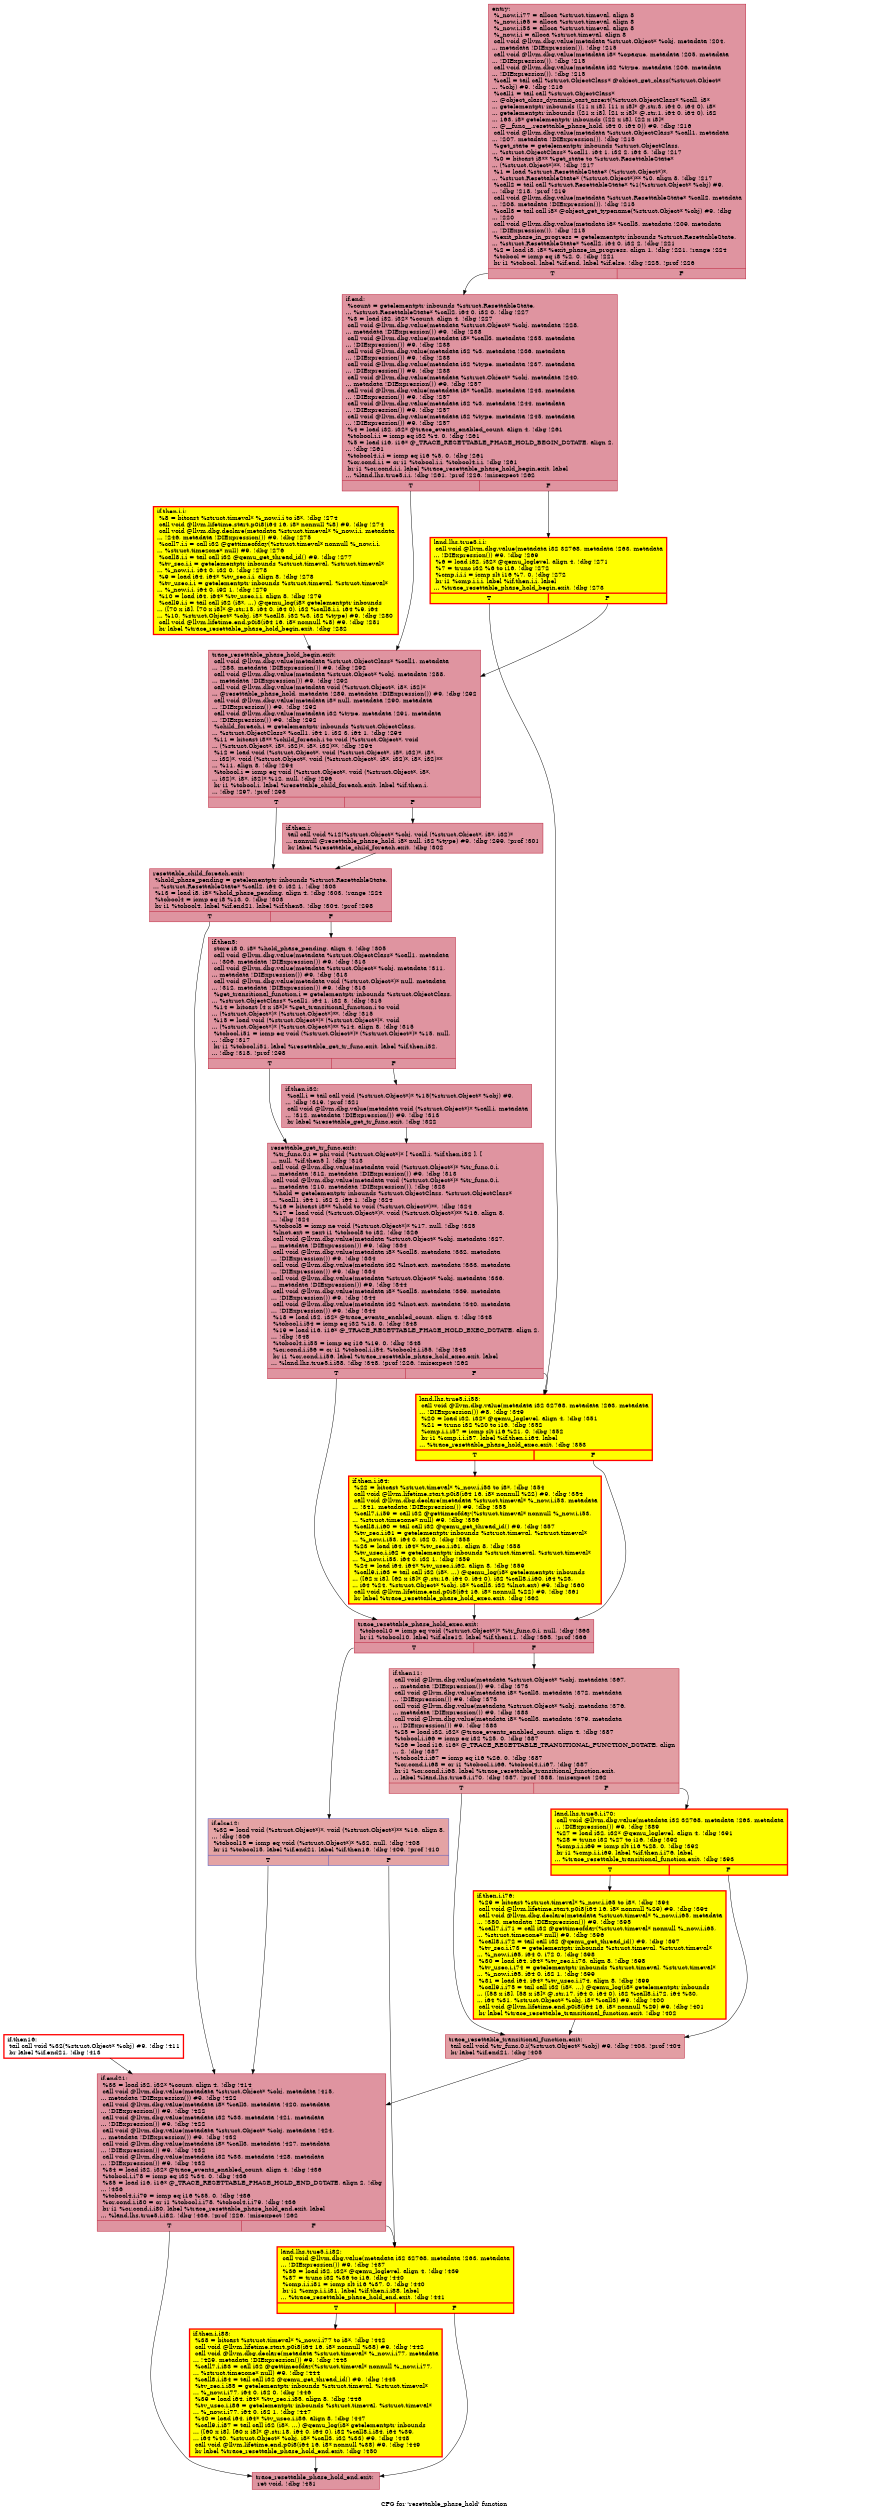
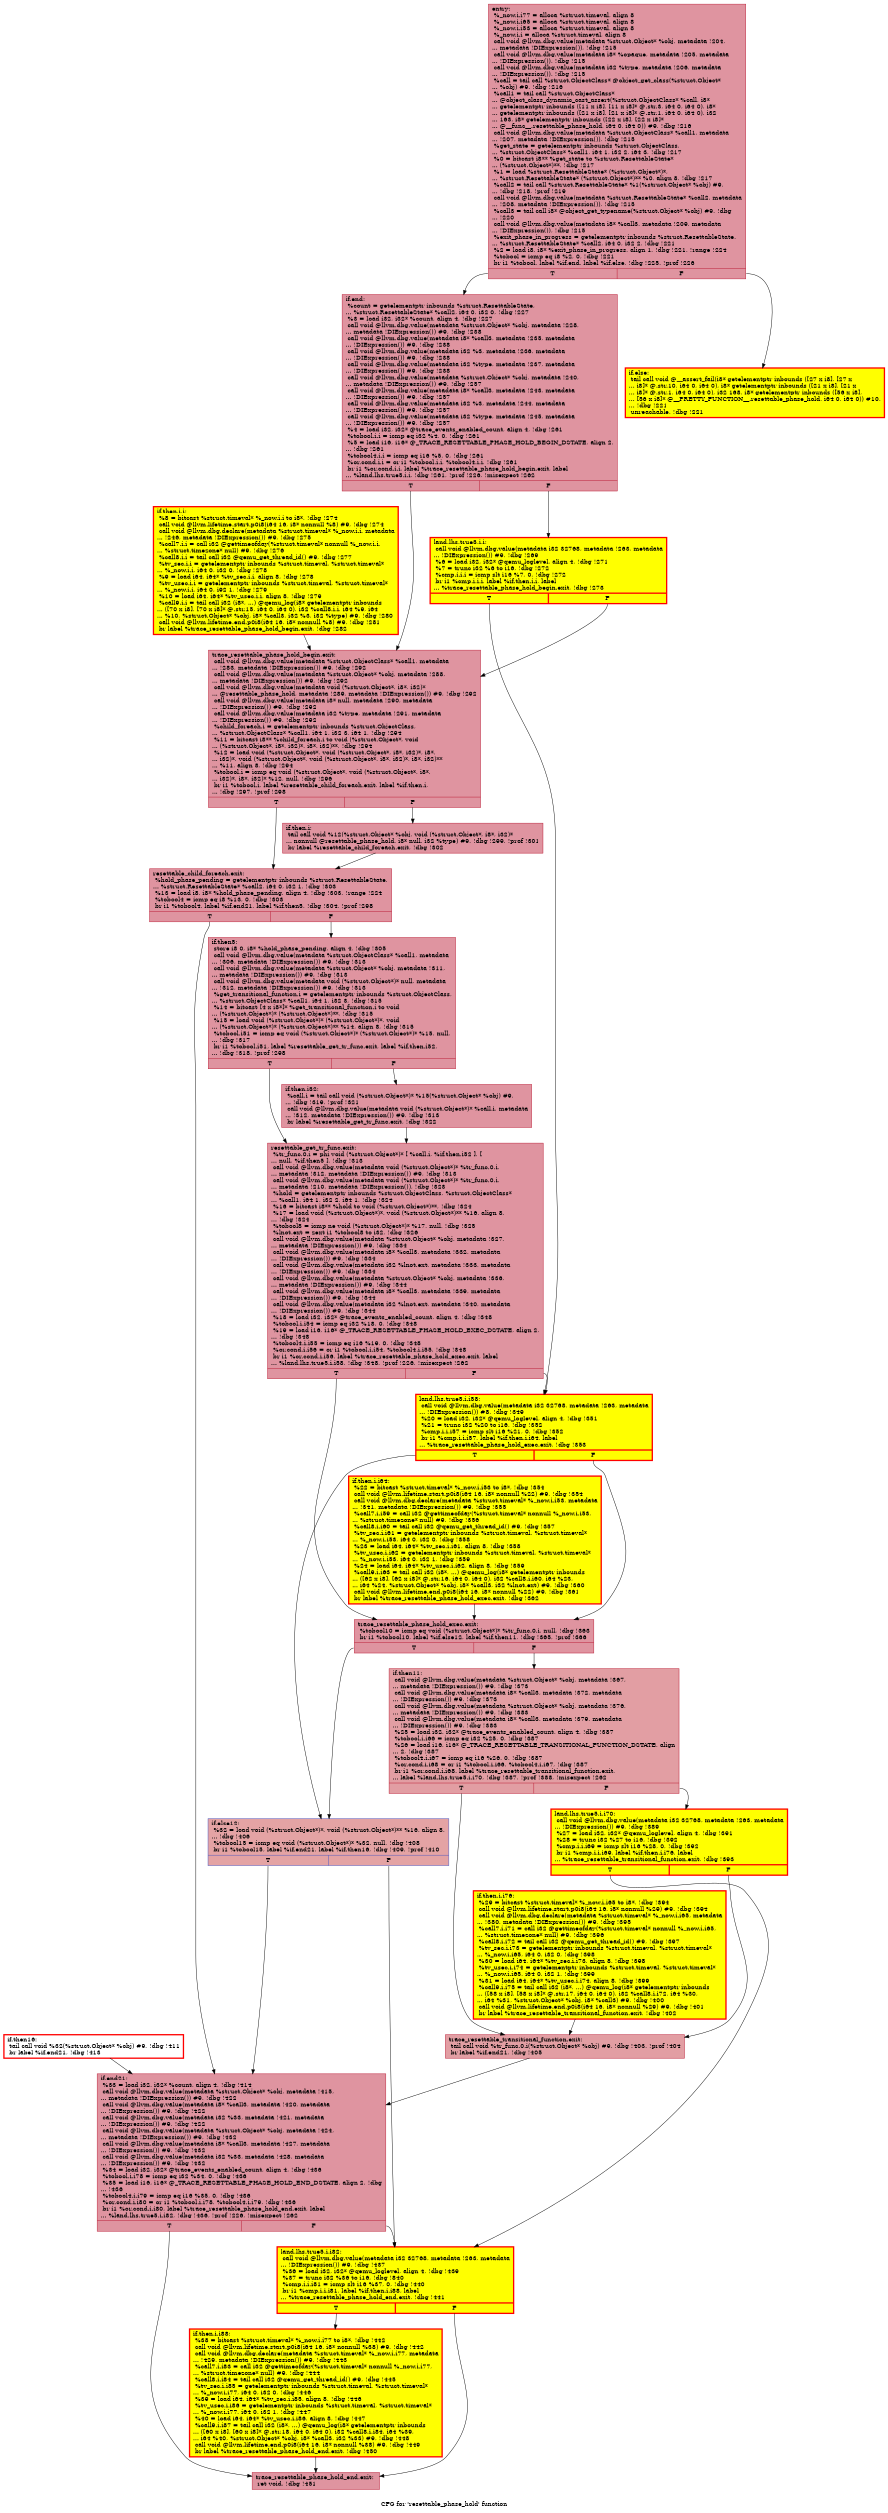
node "if.else:": added
edge "land.lhs.true5.i.i58:" -> "if.then.i.i64:": now "land.lhs.true5.i.i58:" -> "if.else12:"
node "if.else12:": text "... !dbg !306" -> "... !dbg !406"
edge "land.lhs.true5.i.i70:" -> "if.then.i.i76:": now "land.lhs.true5.i.i70:" -> "land.lhs.true5.i.i82:"
node "if.then.i.i76:": text "... %_now.i.i65, i64 0, i72 0, !dbg !398" -> "... %_now.i.i65, i64 0, i32 0, !dbg !398"
node "land.lhs.true5.i.i82:": text "%37 = trunc i32 %36 to i16, !dbg !440" -> "%37 = trunc i32 %36 to i16, !dbg !840"
